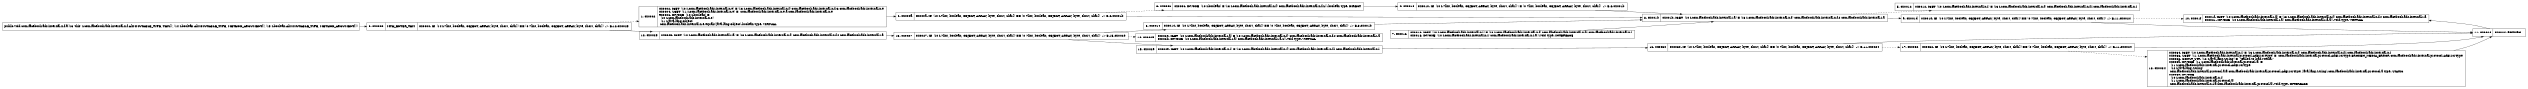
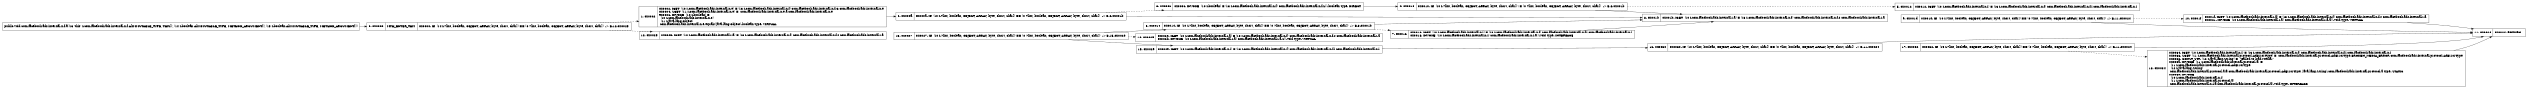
edge "8: 0x001b" -> "5: 0x0012": now "4: 0x0010" -> "5: 0x0012"
edge "8: 0x001b" -> "9: 0x001d": removed
edge "11: 0x0024" -> "10: 0x001f": reversed
edge "6: 0x0014" -> "7: 0x0016": added
edge "0: 0x0000" -> "12: 0x0025": style solid -> dashed
edge "12: 0x0025" -> "13: 0x0027": removed
edge "16: 0x0030" -> "17: 0x0032": removed
